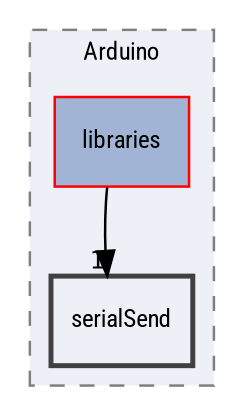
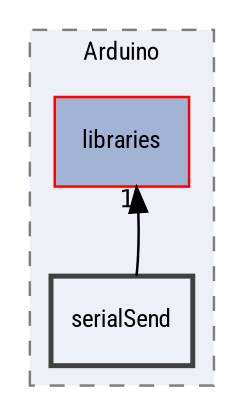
edge "libraries" -> "serialSend": reversed
